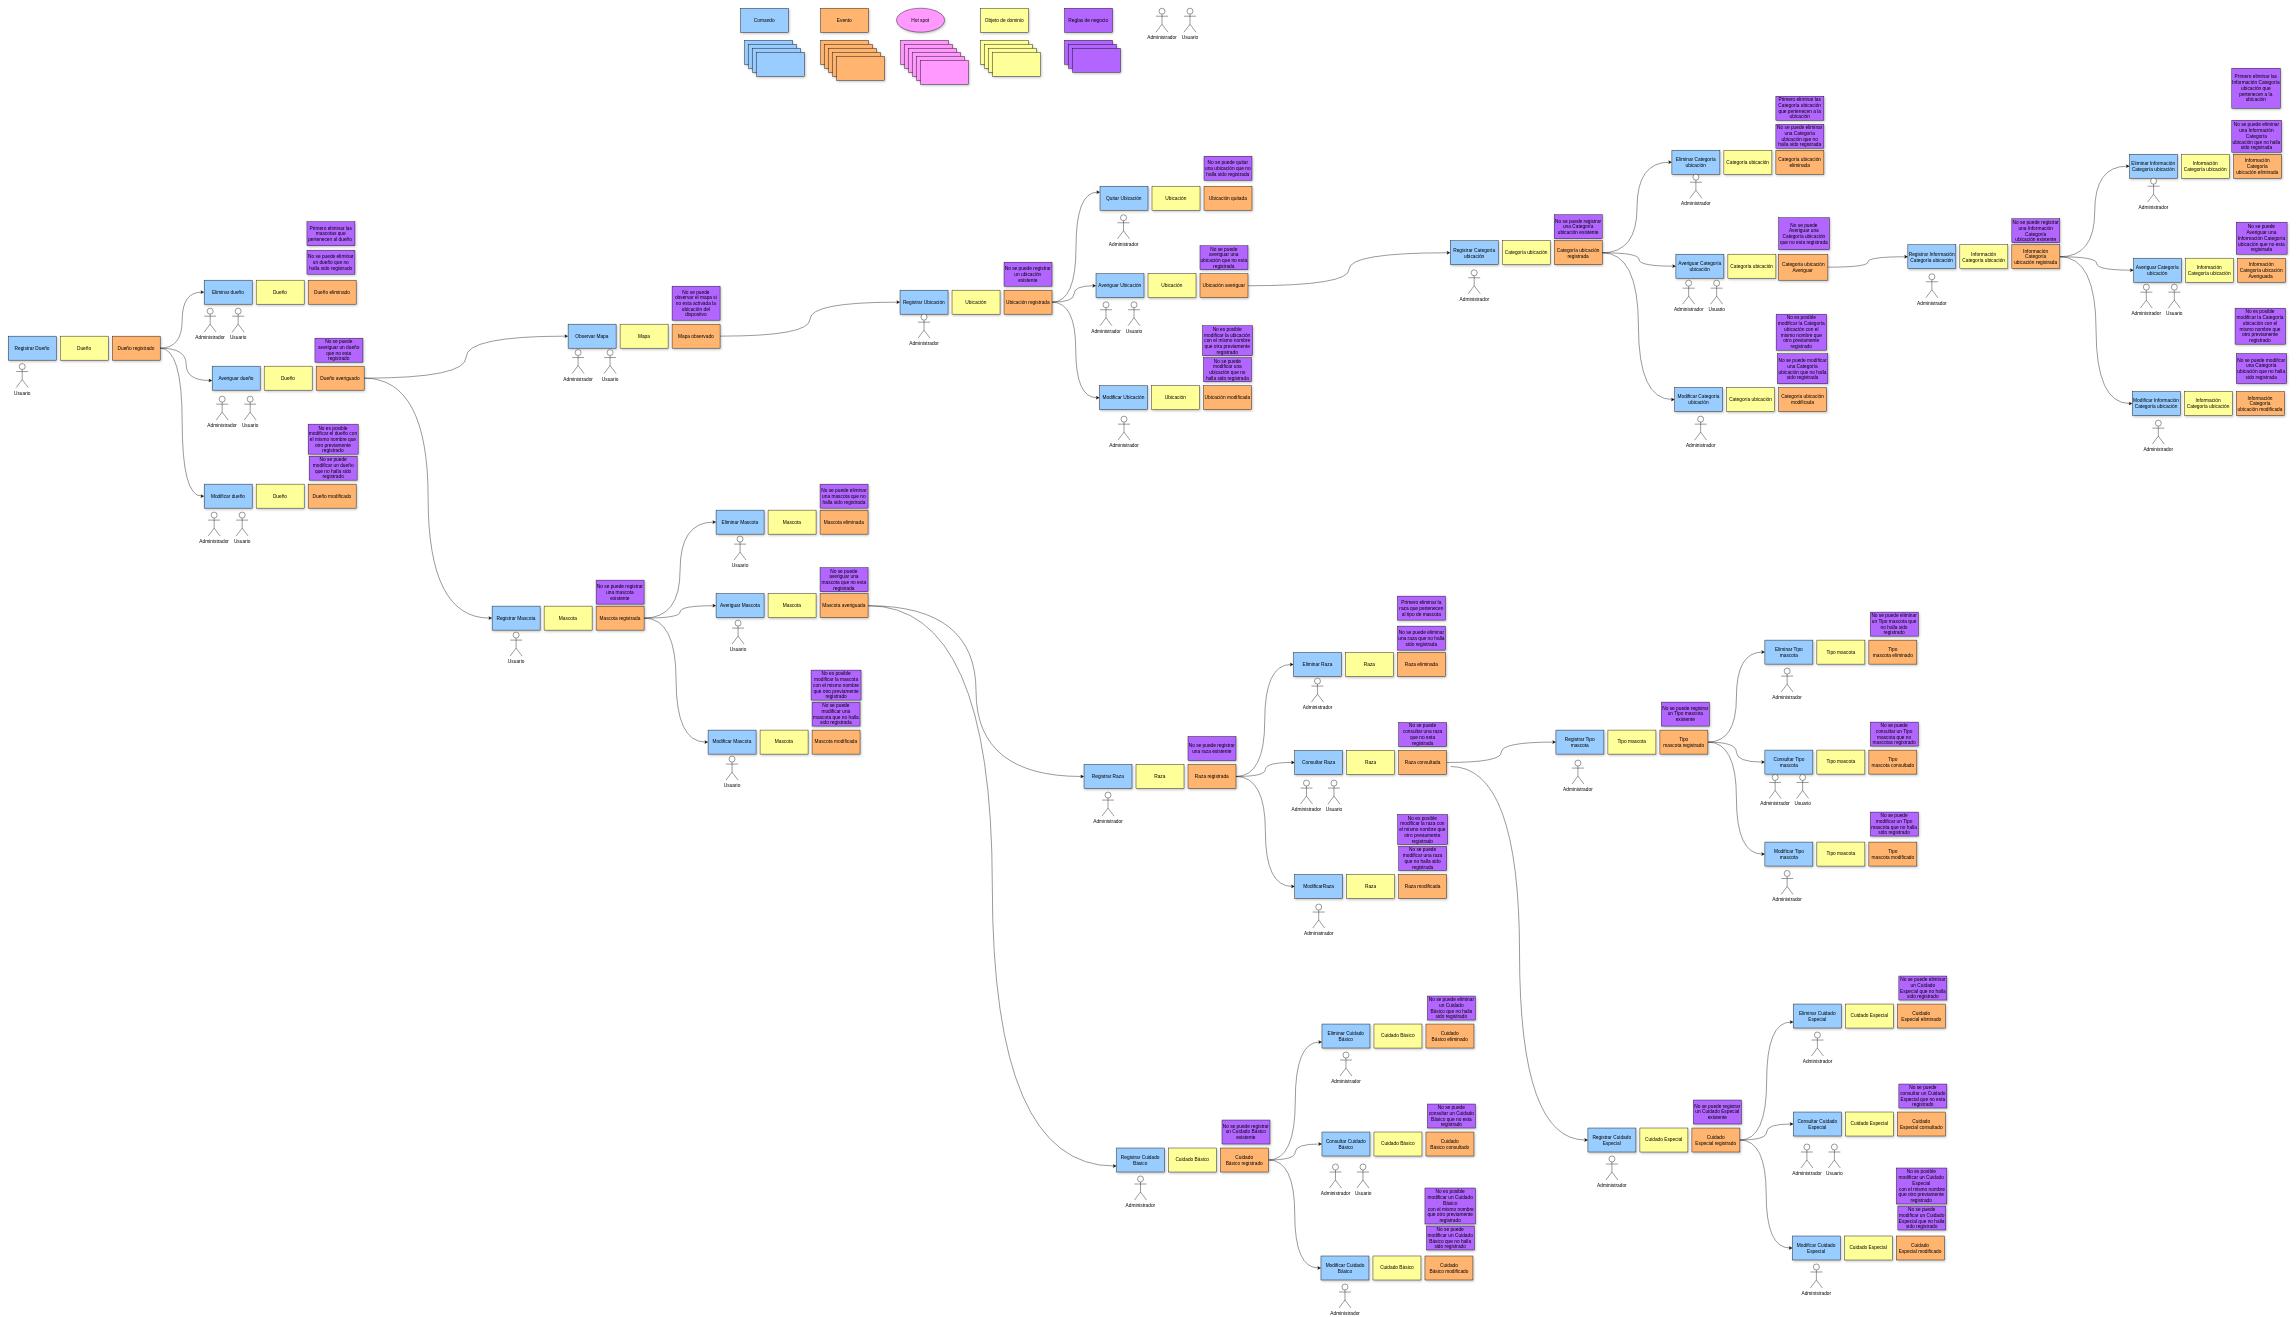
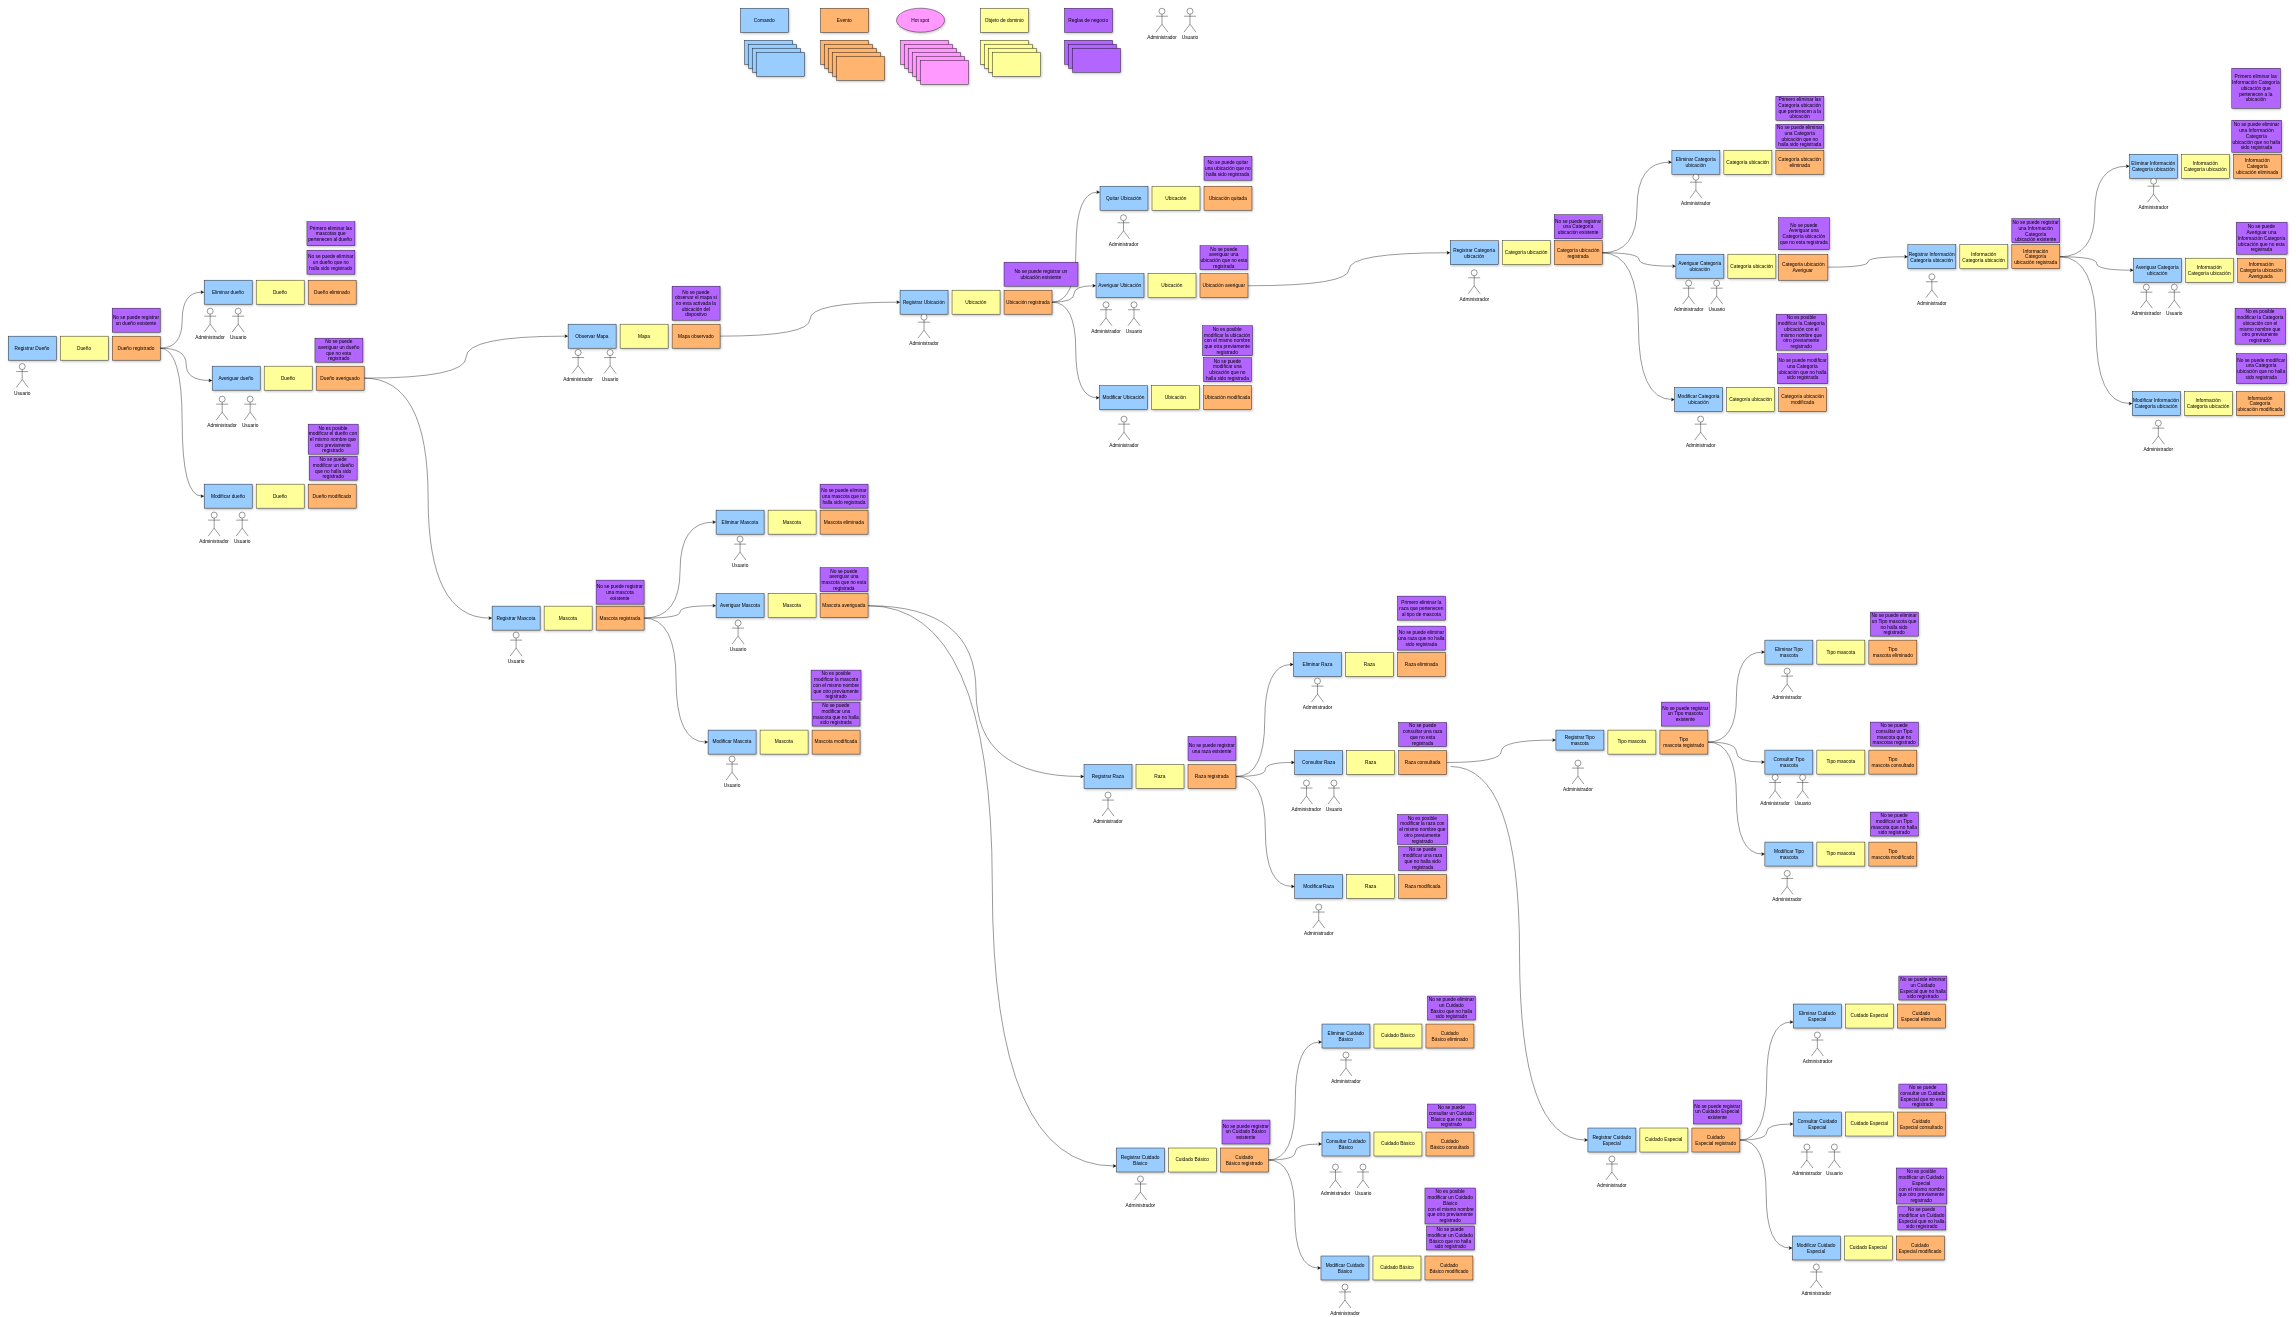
node "No se puede registrar un ubicación existente": size 48x24 -> 74x24
node "No se puede registrar un dueño existente": added
node "Registrar Tipo mascota": size 48x24 -> 48x20
